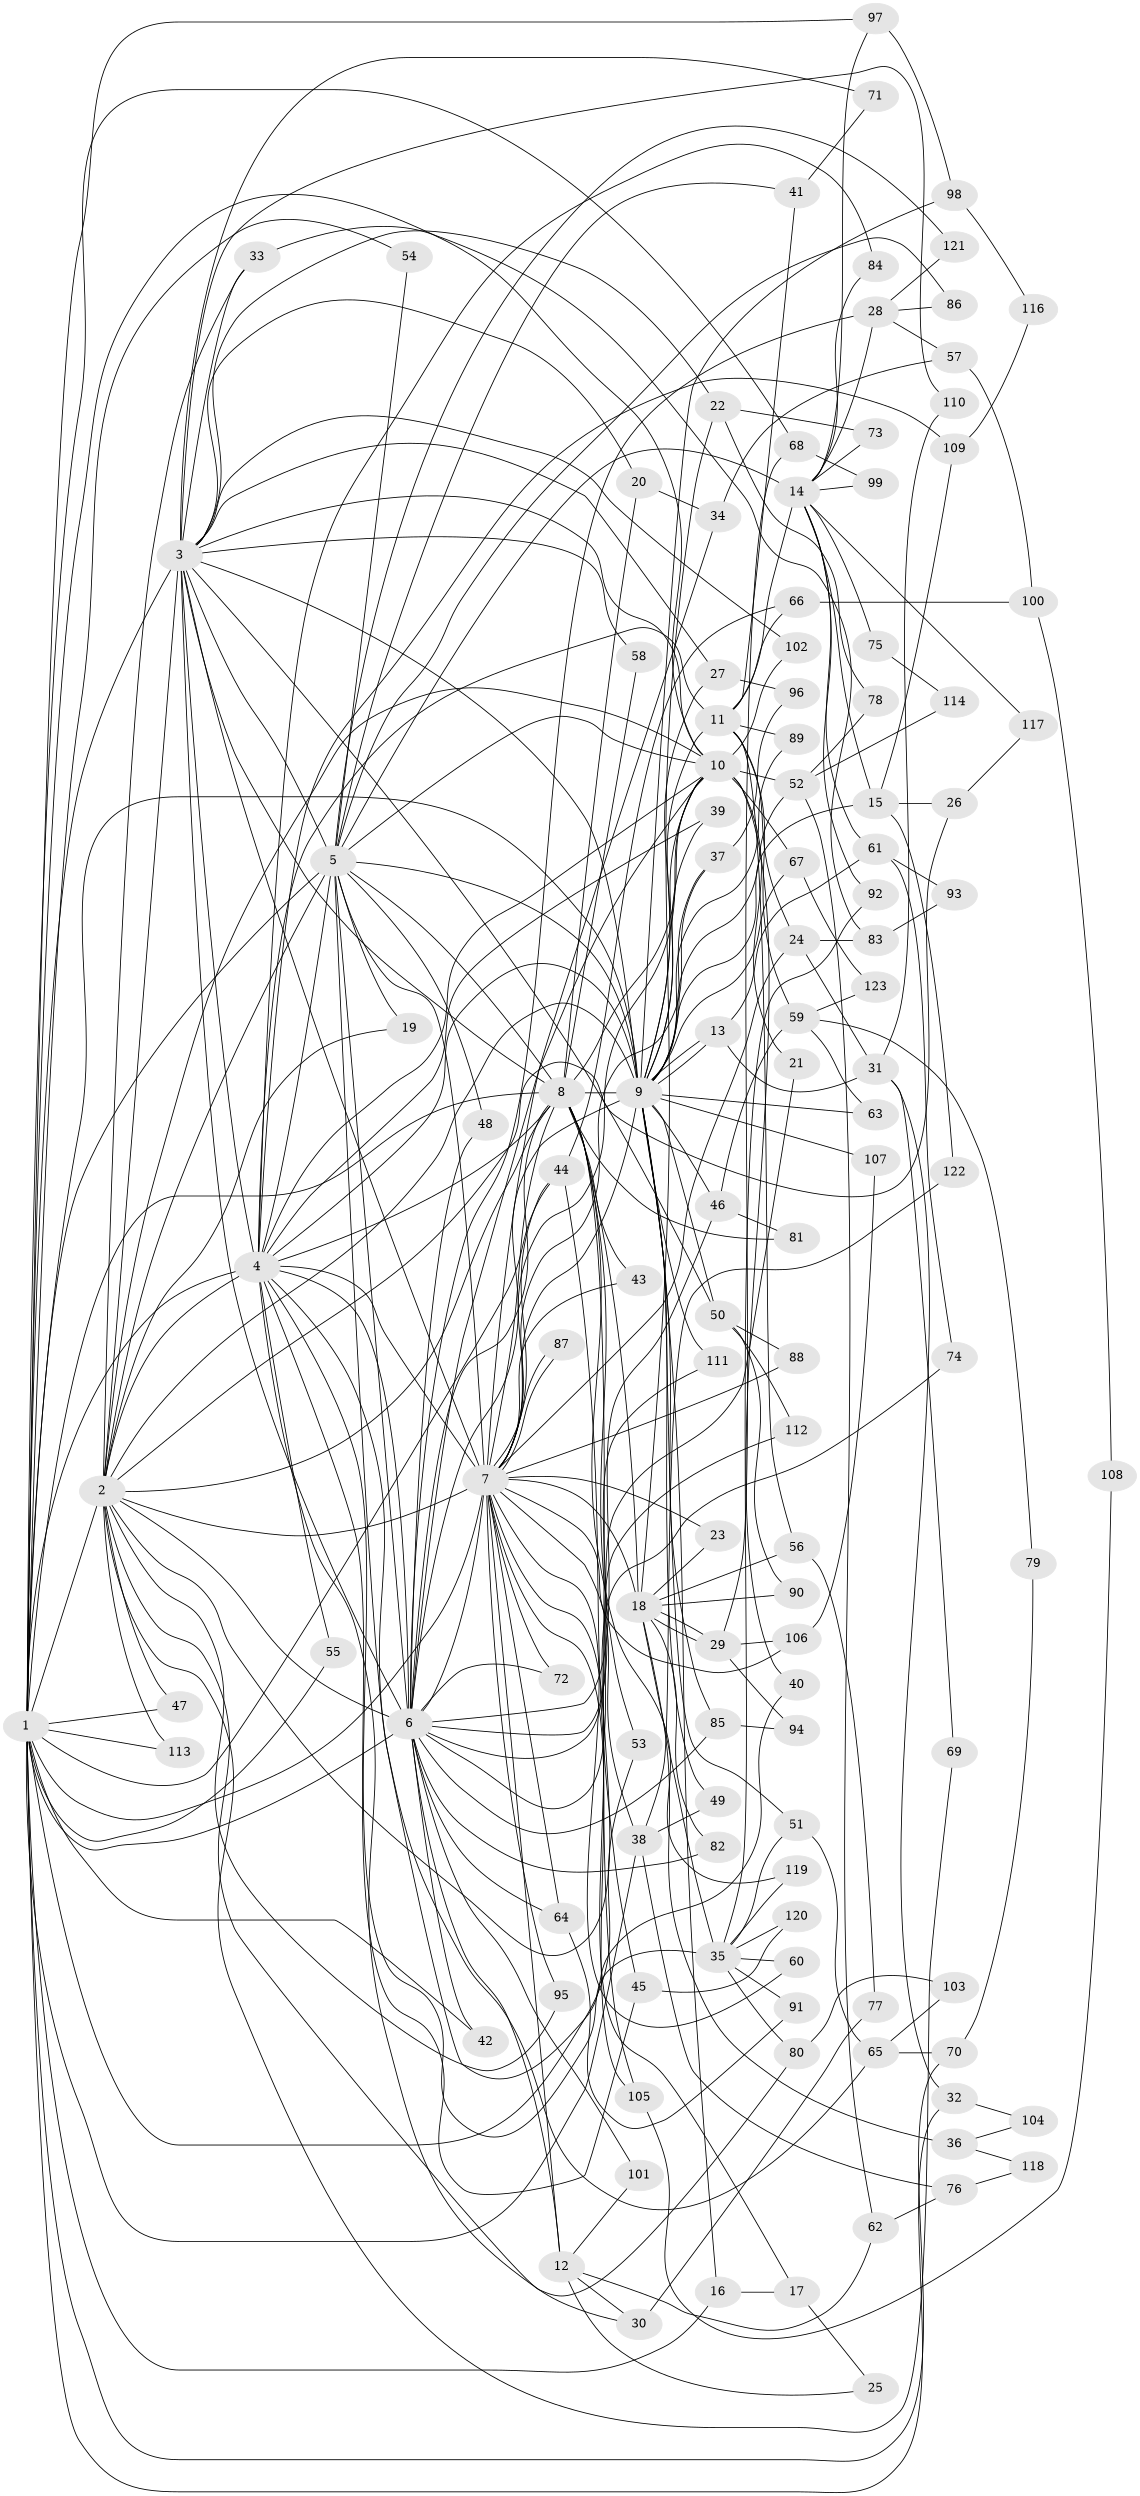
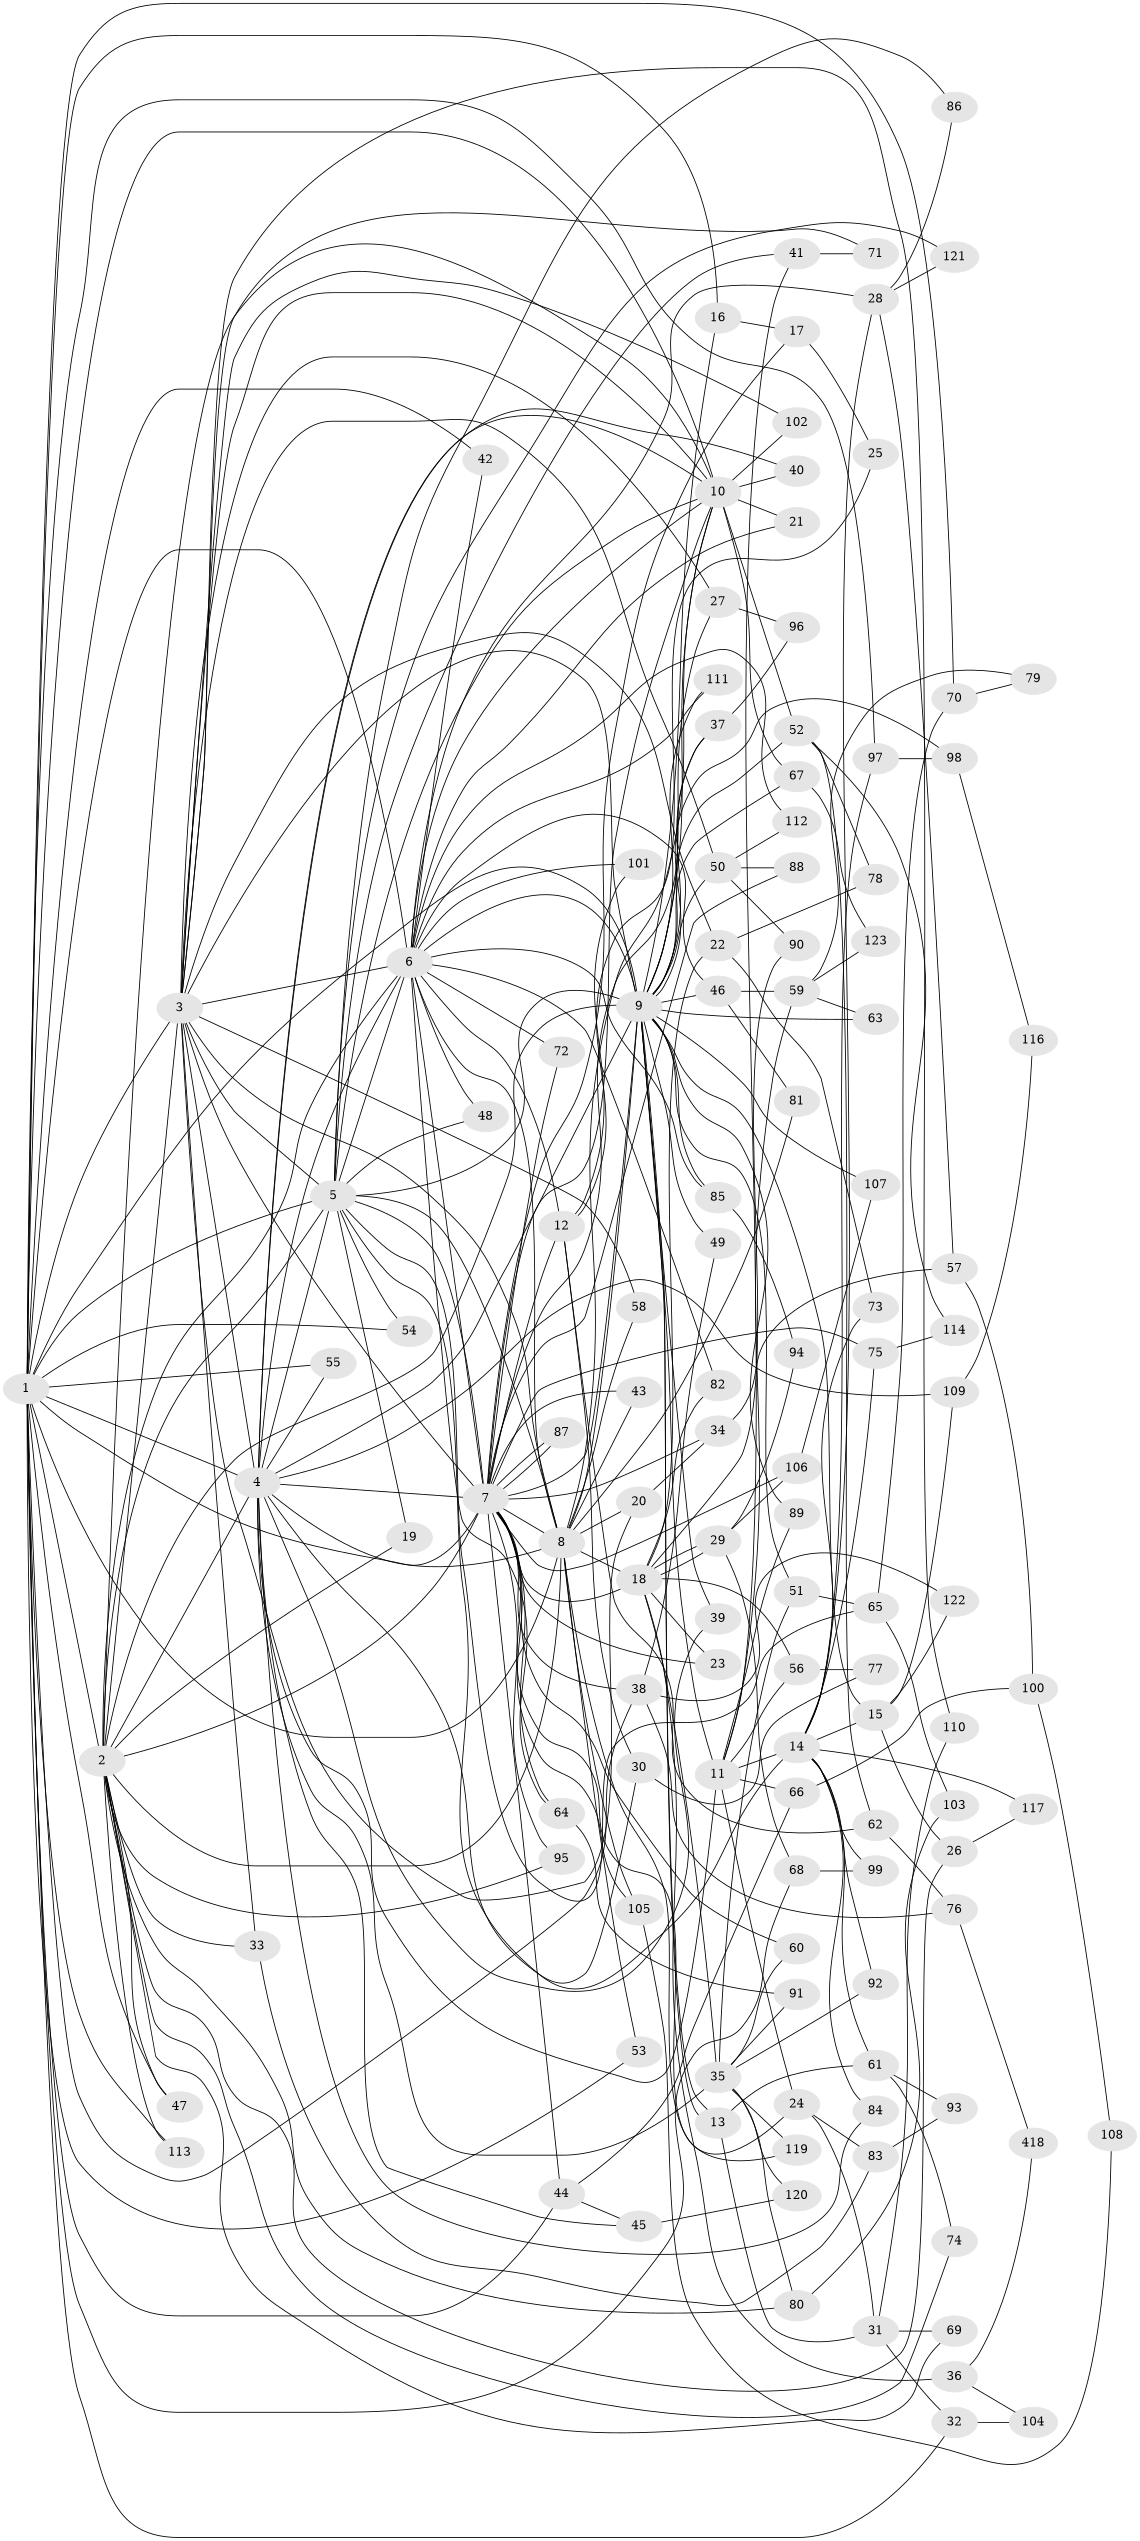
edge "75" -- "7": added
node "118": label "118" -> "418"
